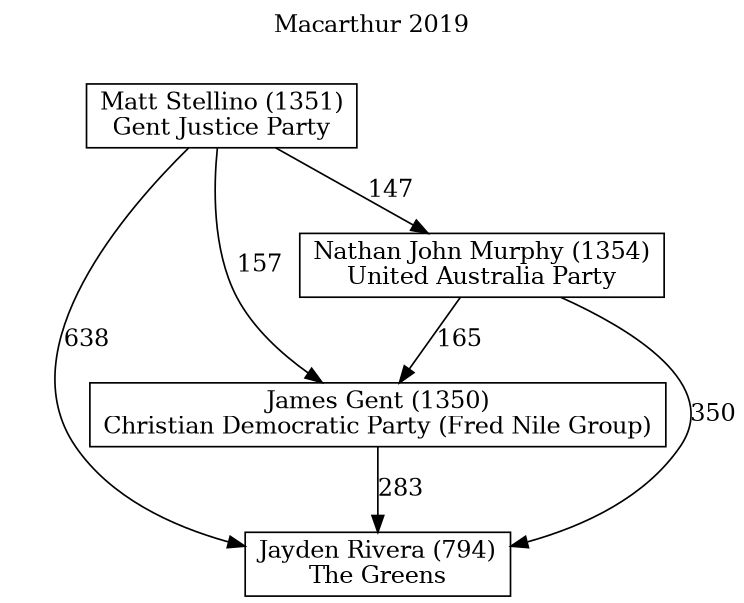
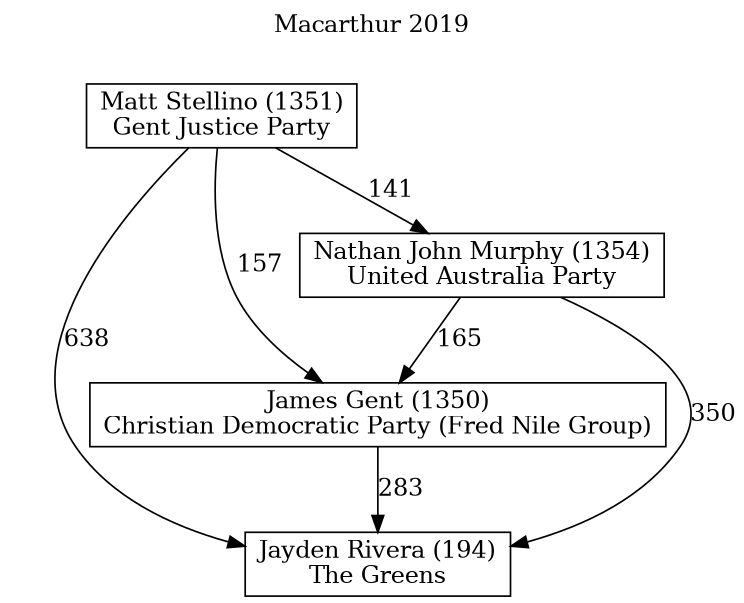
edge "Matt Stellino (1351) Gent Justice Party" -> "Nathan John Murphy (1354) United Australia Party": label "147" -> "141"
node "Jayden Rivera (794) The Greens": label "Jayden Rivera (794) The Greens" -> "Jayden Rivera (194) The Greens"
